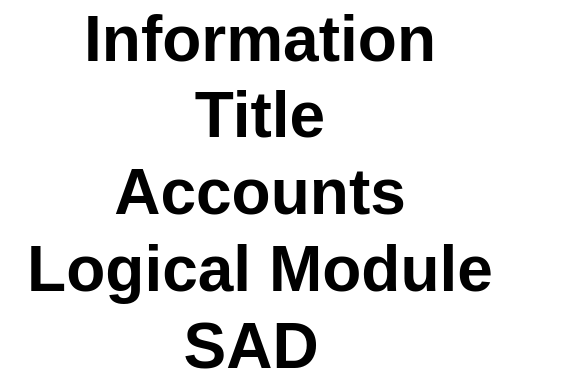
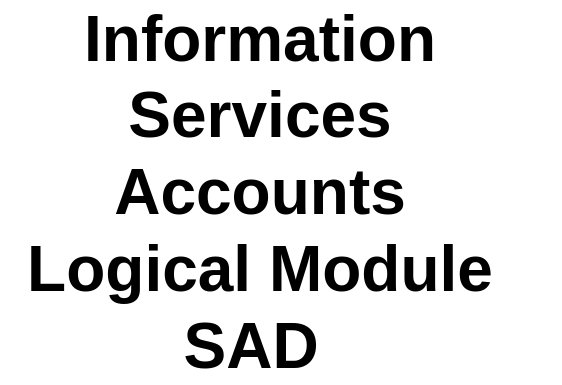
node "Information Title Accounts Logical Module SAD": label "Information Title Accounts Logical Module SAD" -> "Information Services Accounts Logical Module SAD"
